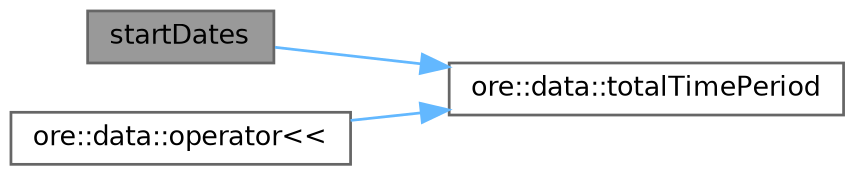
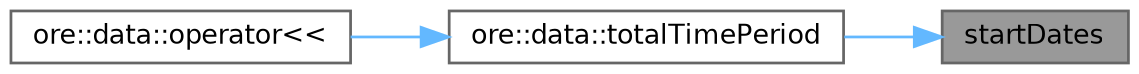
edge "startDates" -> "ore::data::totalTimePeriod": reversed
